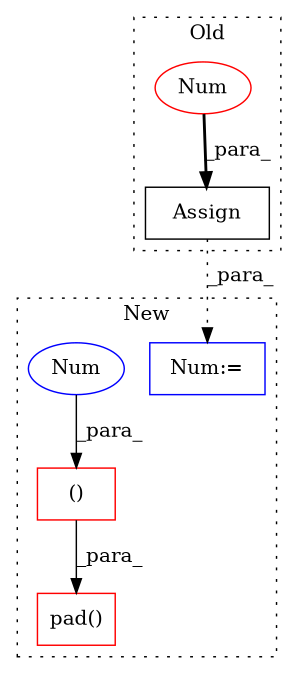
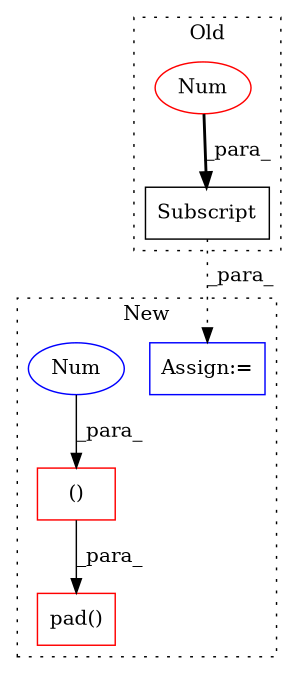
node "Assign": label "Assign" -> "Subscript"
node "Num:=": label "Num:=" -> "Assign:="
